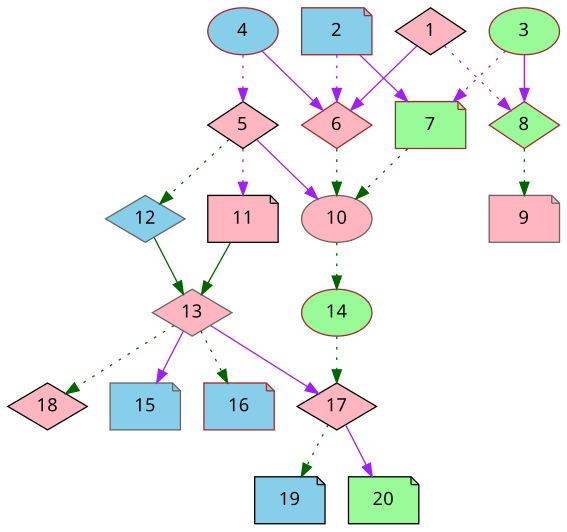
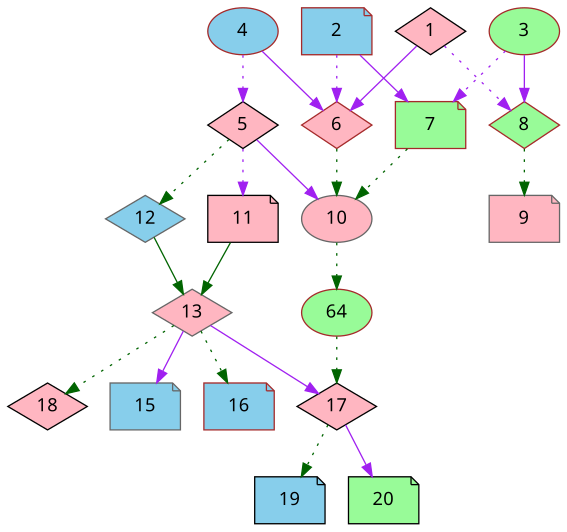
node "14": label "14" -> "64"
